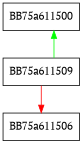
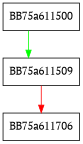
edge "BB75a611509" -> "BB75a611500": reversed
node "BB75a611506": label "BB75a611506" -> "BB75a611706"
